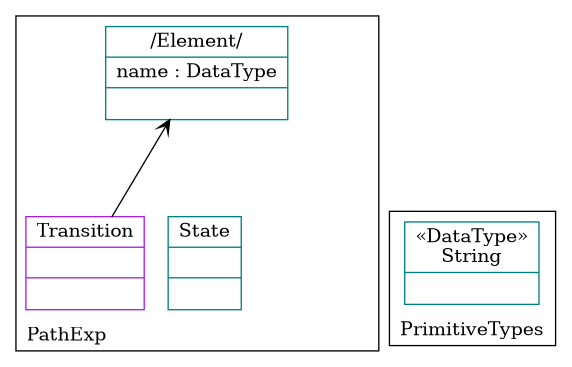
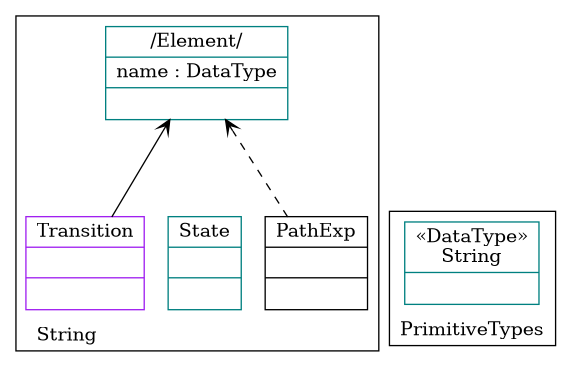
node "PathExp": added
cluster "PathExp": label "PathExp" -> "String"
